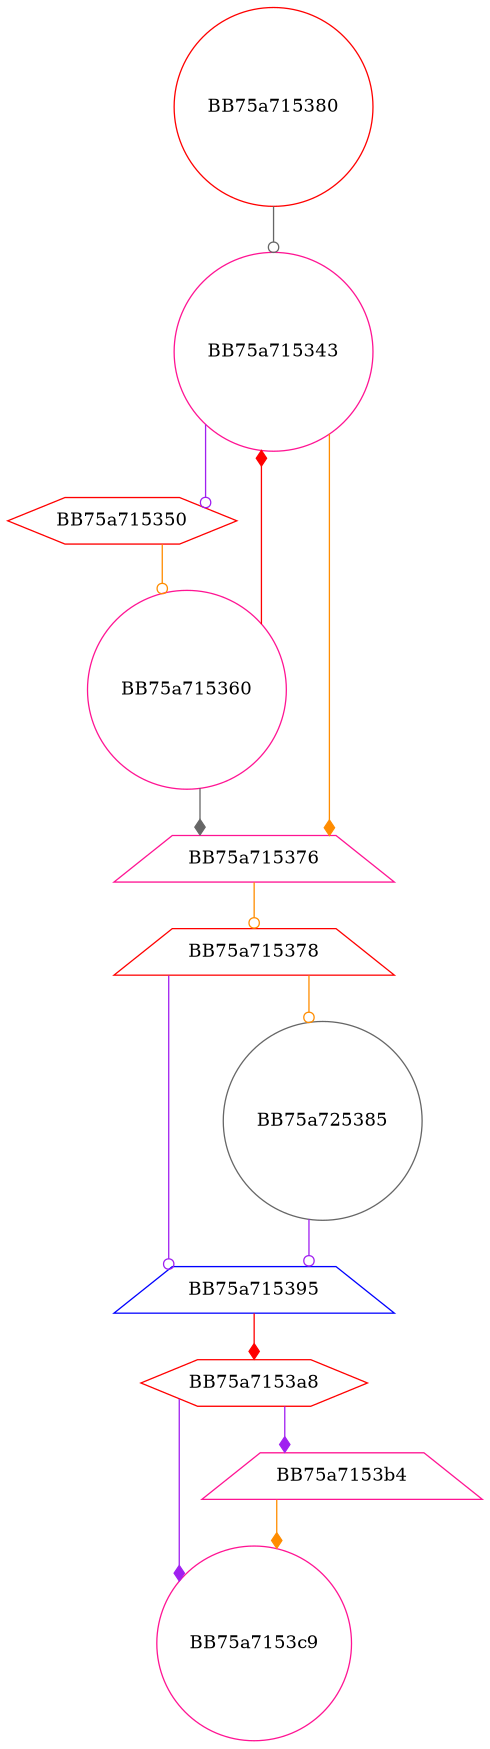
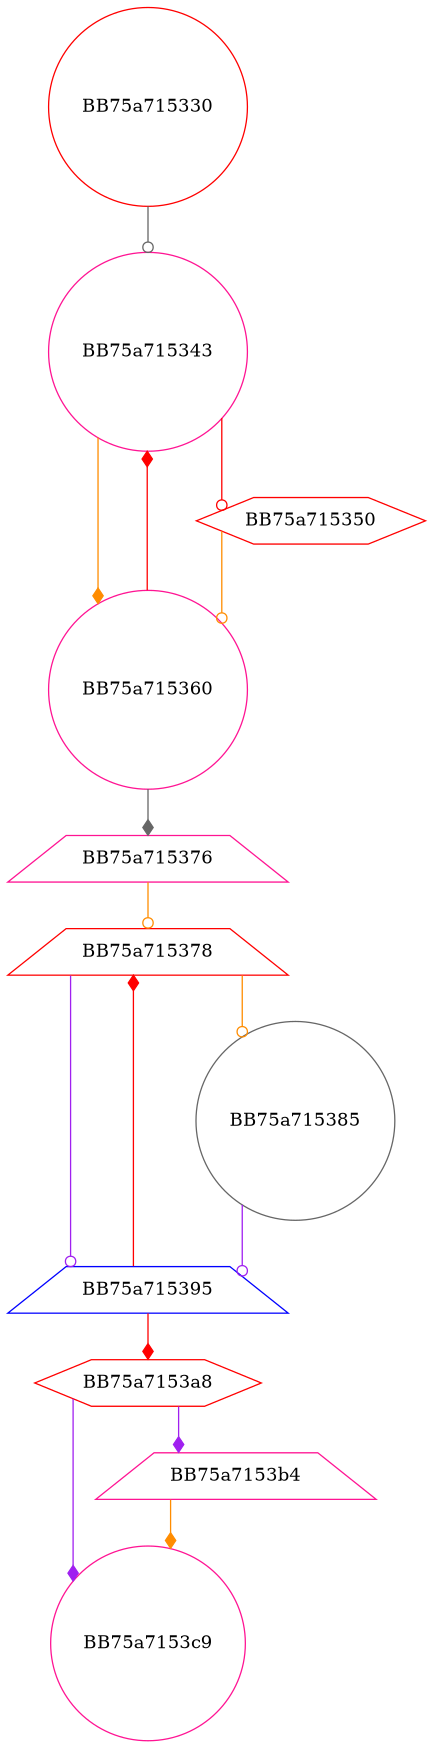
node "BB75a715380": label "BB75a715380" -> "BB75a715330"
edge "BB75a715343" -> "BB75a715350": color purple -> red
edge "BB75a715343" -> "BB75a715376": now "BB75a715343" -> "BB75a715360"
node "BB75a725385": label "BB75a725385" -> "BB75a715385"
edge "BB75a715395" -> "BB75a715378": added
